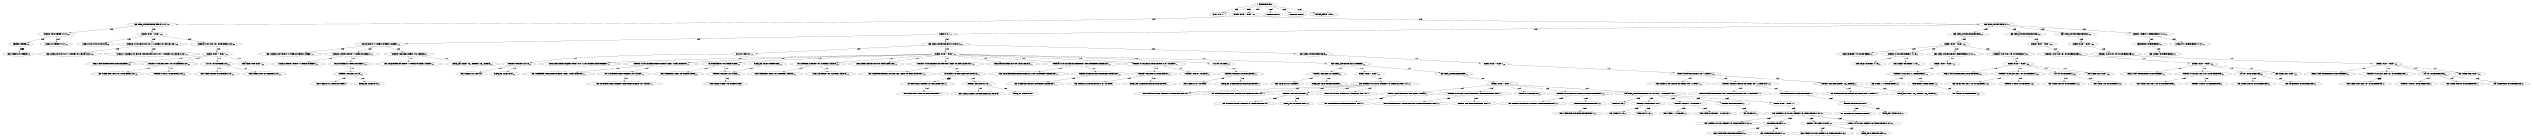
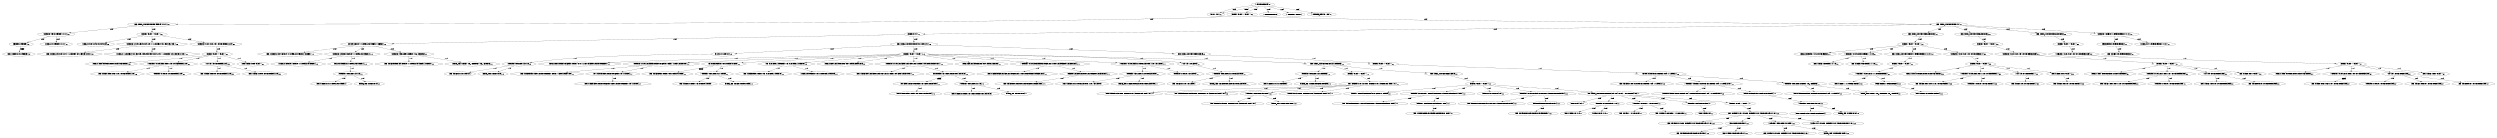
edge "(setValidating,factory.setValidating(validate))" -> "(IDENTIFIER,factory,factory.setValidating(validate))": label "AST: " -> "DDG: "
edge "(FIELD_IDENTIFIER,validate,validate)" -> "(<operator>.fieldAccess,this.validate)": reversed
edge "(<init>,new BuildException(x))" -> "(IDENTIFIER,$obj1,new BuildException(x))": now "(IDENTIFIER,$obj1,<empty>)" -> "(IDENTIFIER,$obj1,new BuildException(x))"
edge "(LOCAL,NodeList topChildren: org.w3c.dom.NodeList)" -> "(IDENTIFIER,topElement,topElement.getChildNodes())": now "(getChildNodes,topElement.getChildNodes())" -> "(IDENTIFIER,topElement,topElement.getChildNodes())"
